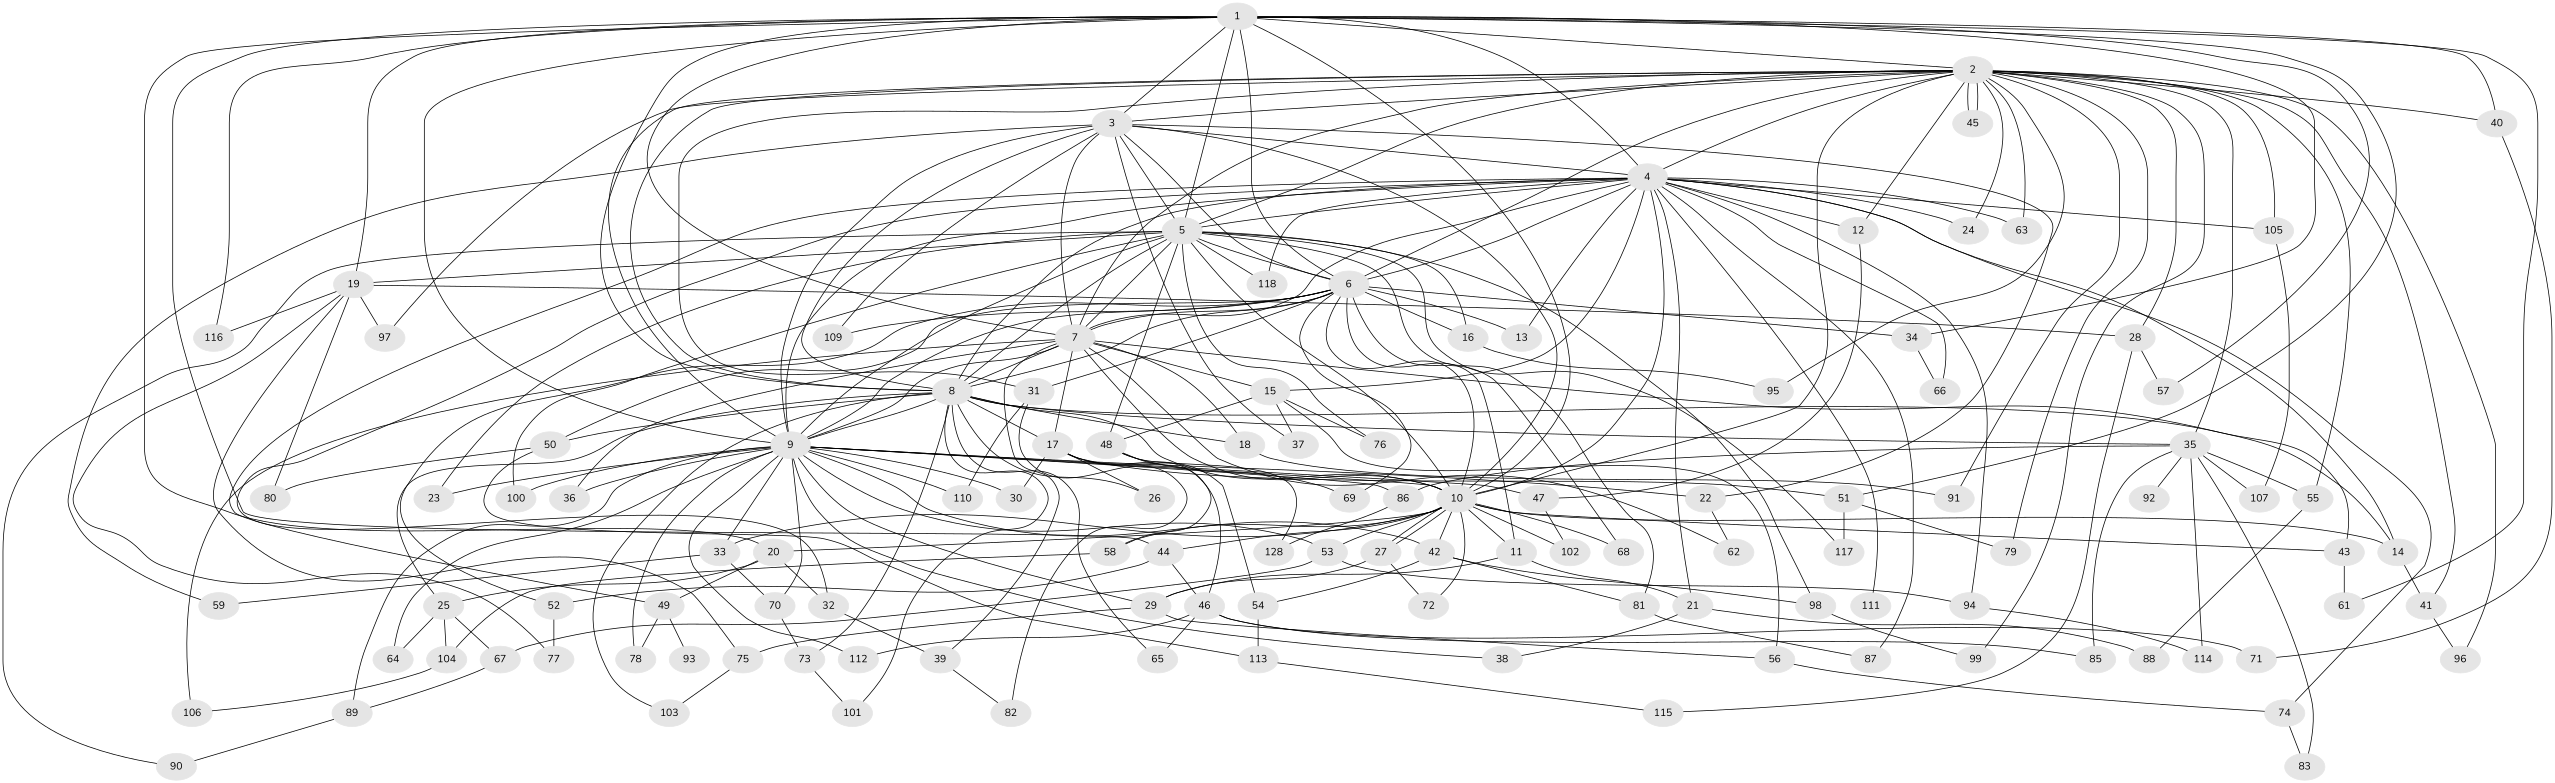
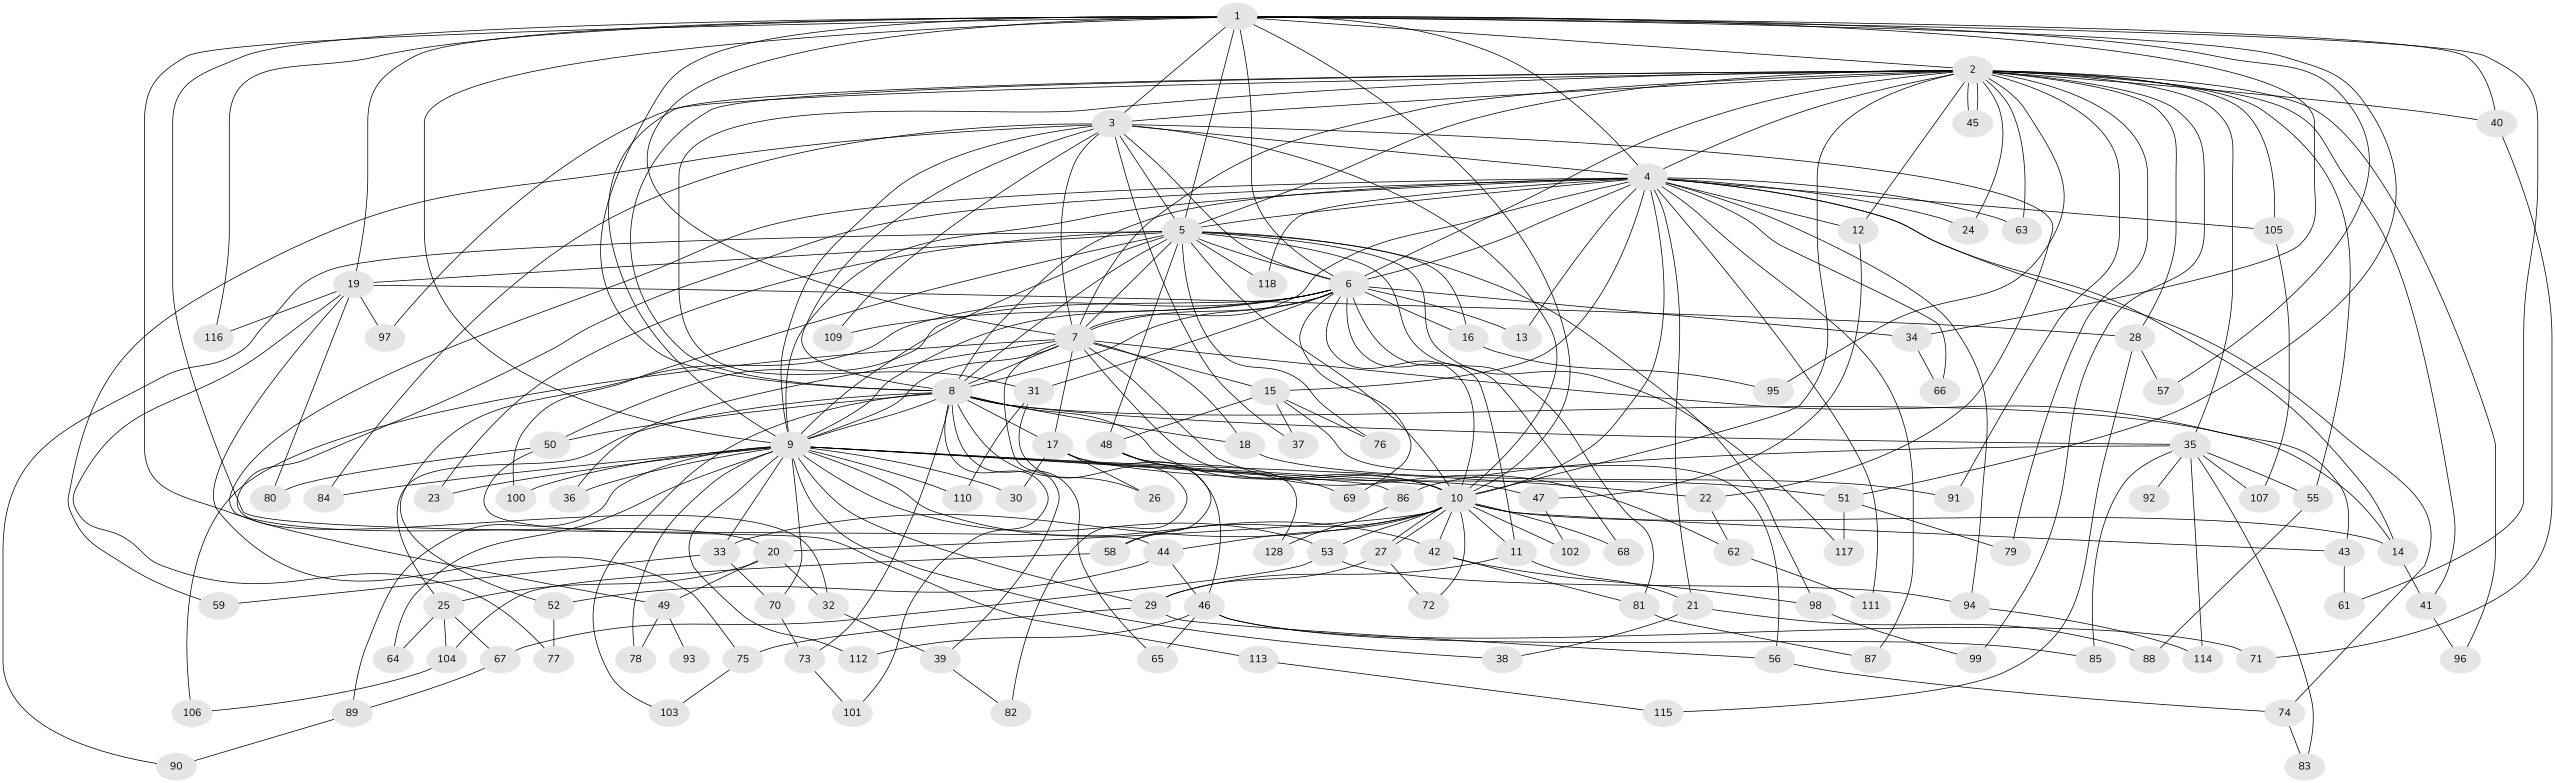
node "84": added
edge "62" -- "111": added
node "54": removed
